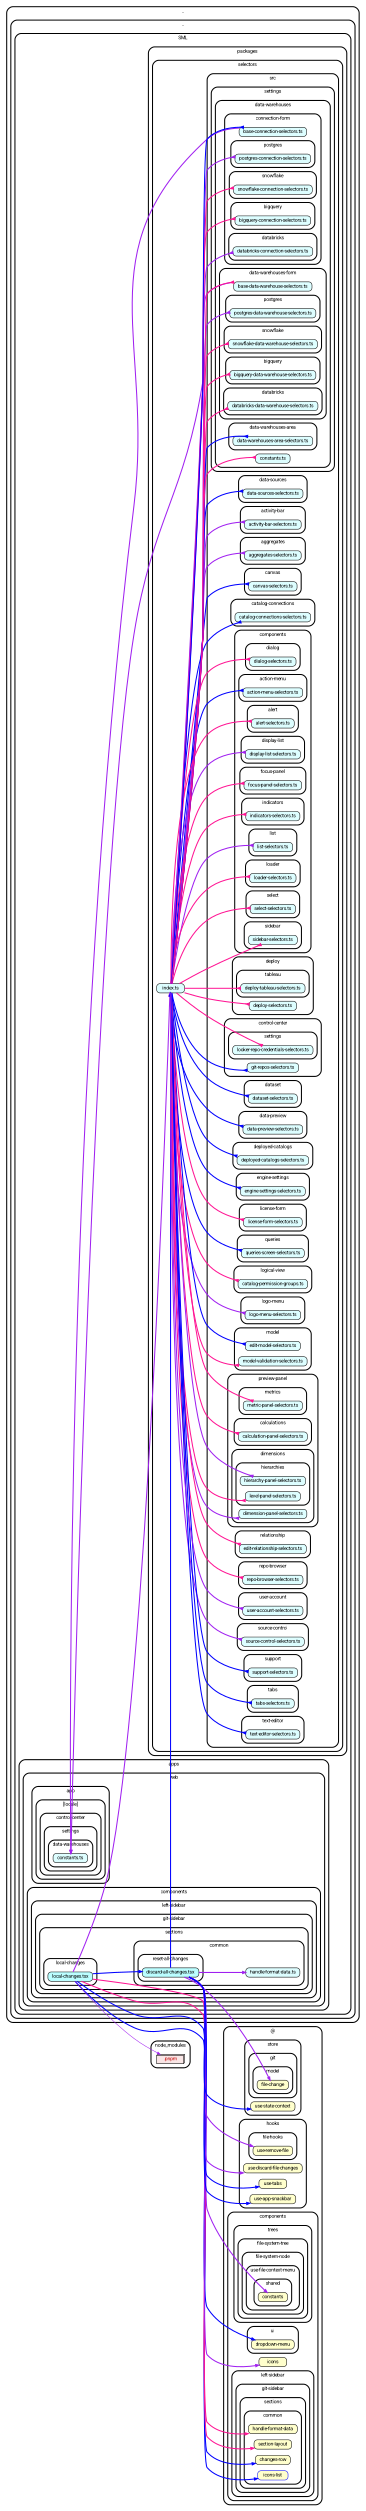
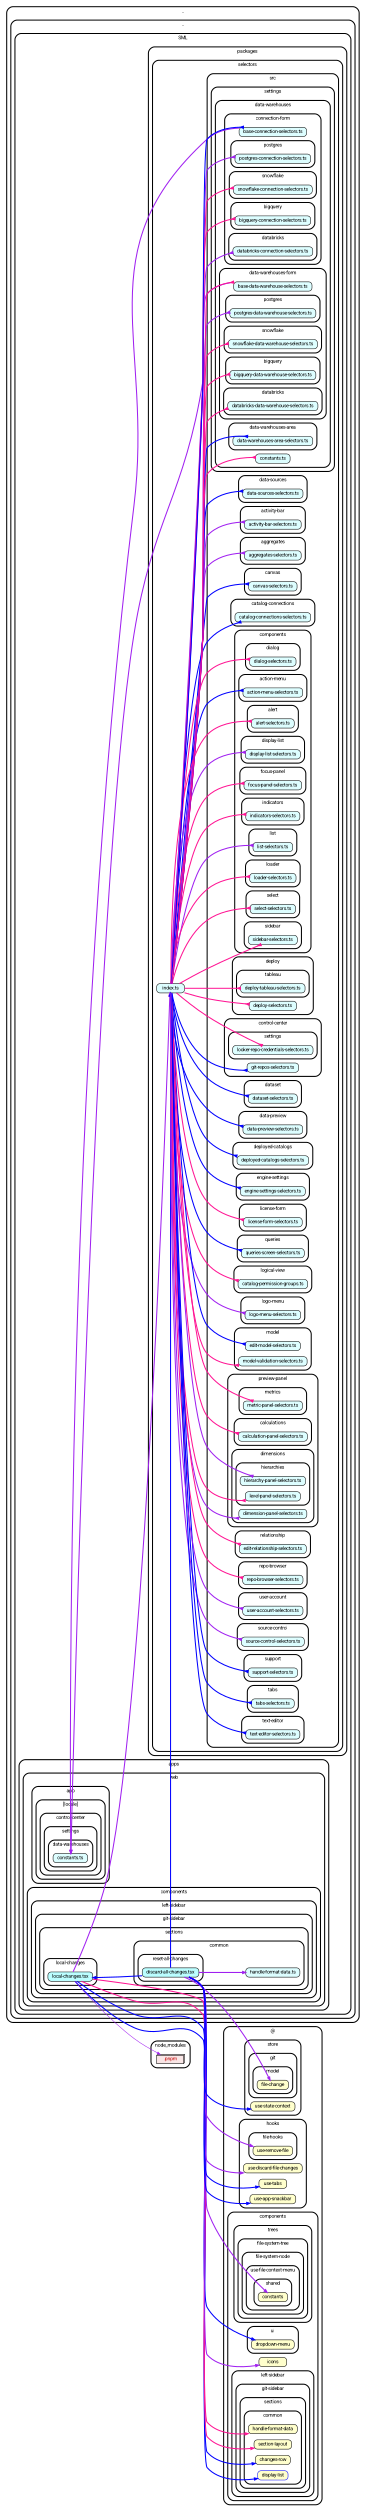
edge "local-changes.tsx" -> "discard-all-changes.tsx": reversed
node "icons-list": label "icons-list" -> "display-list"
